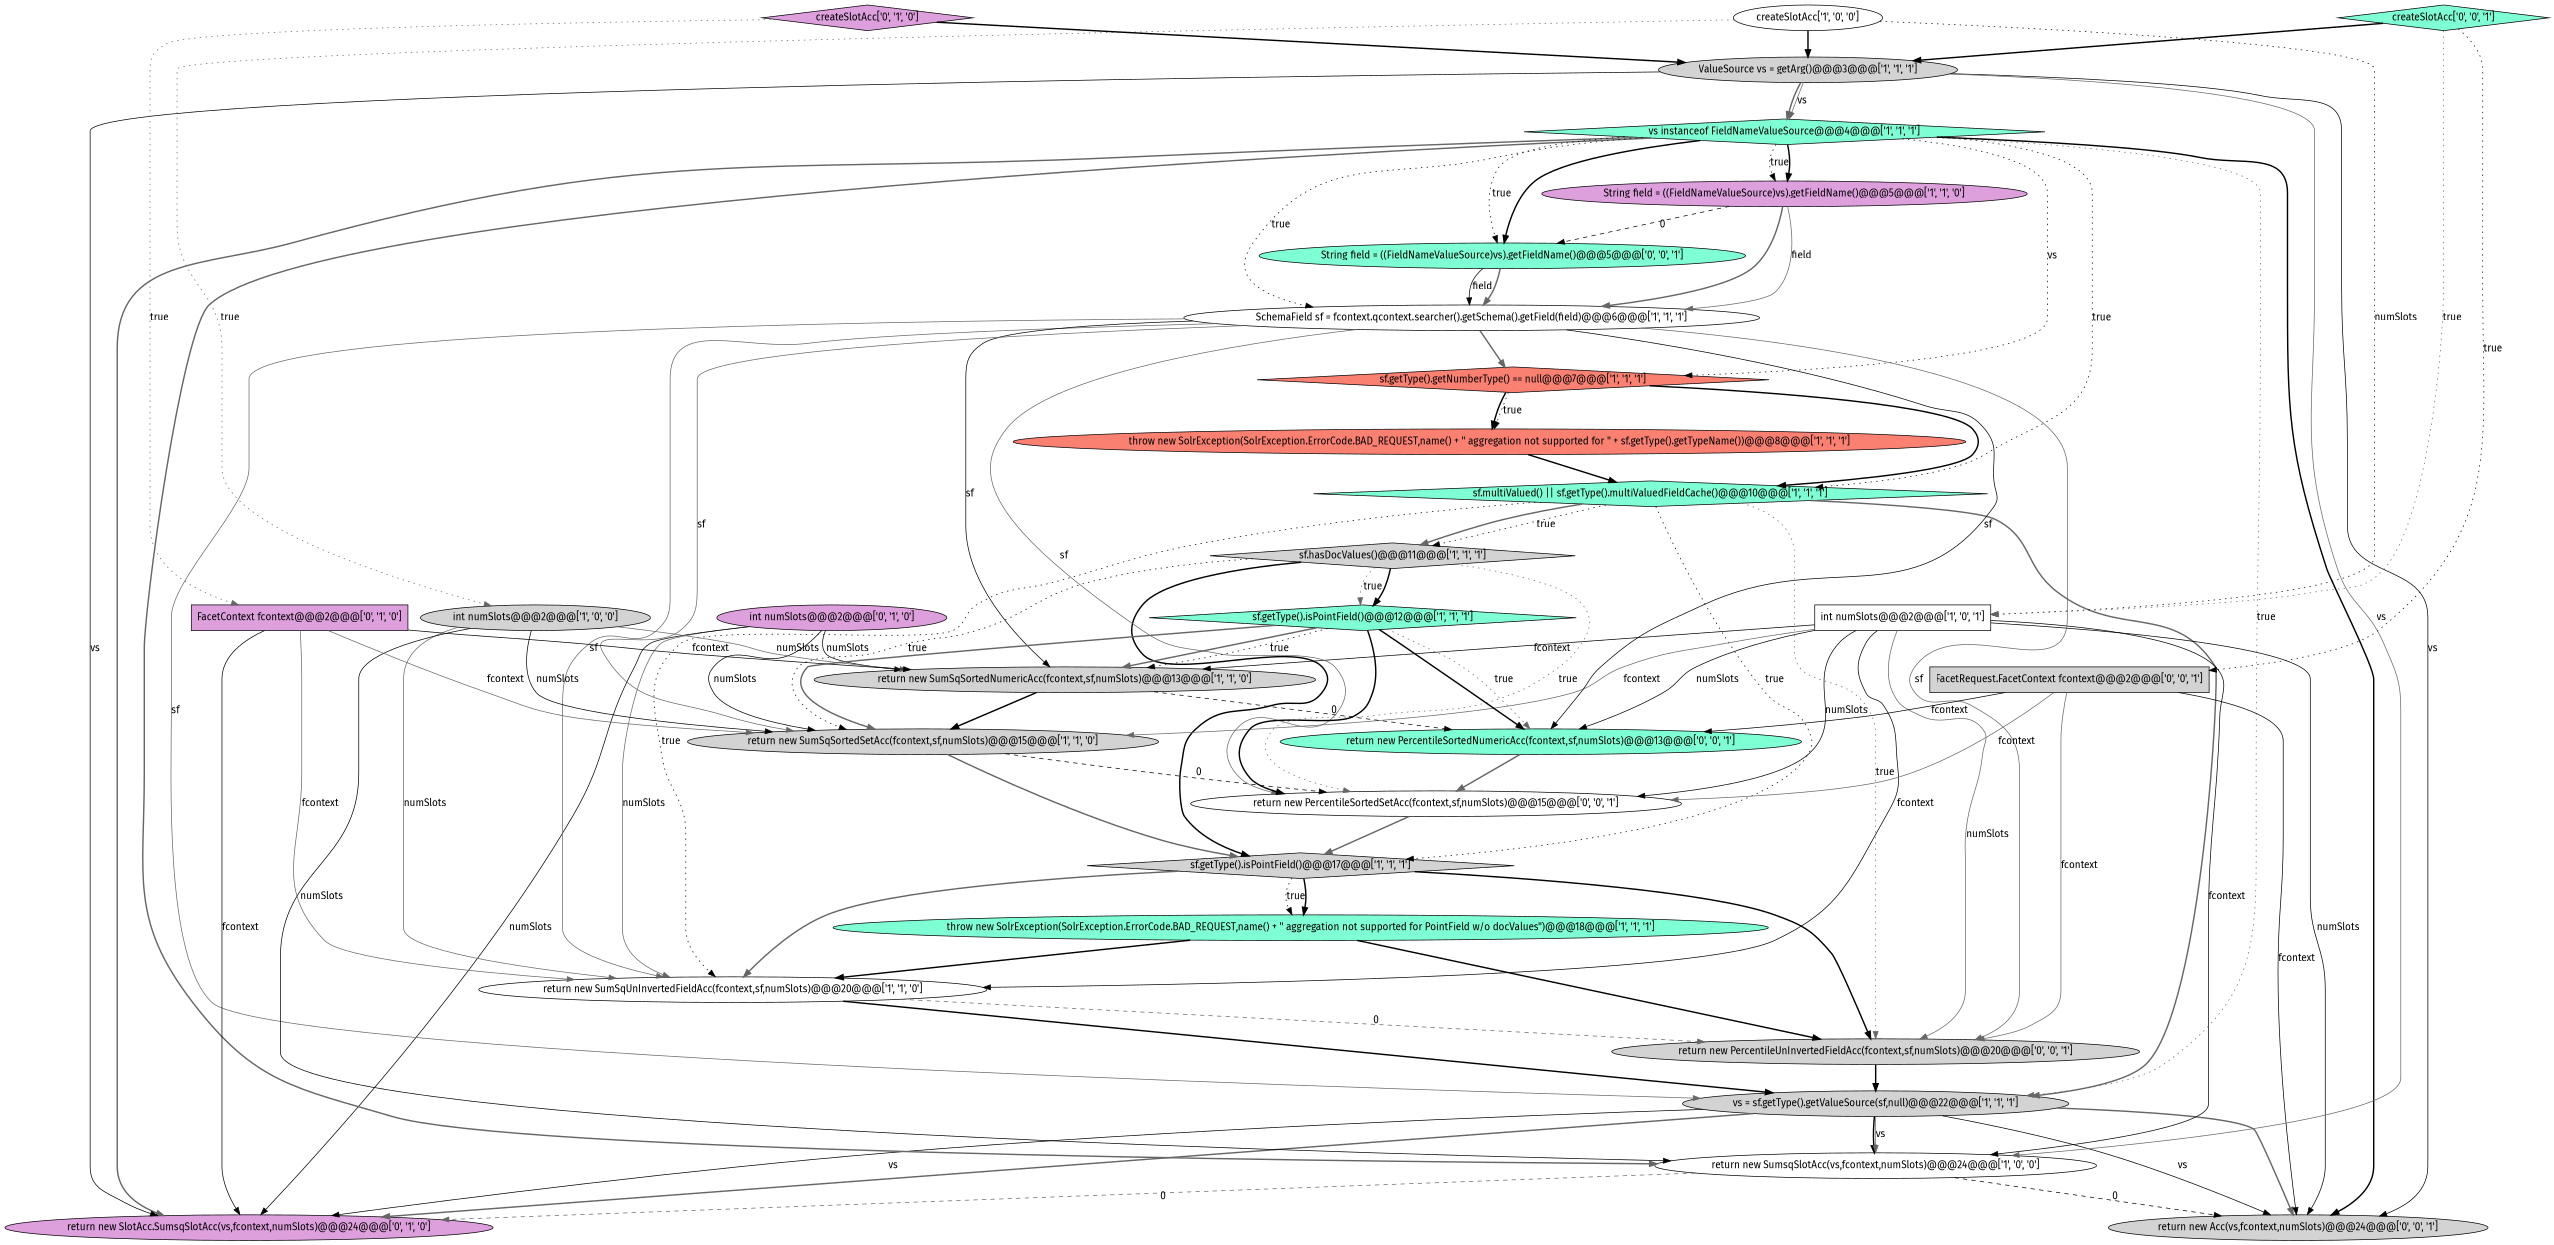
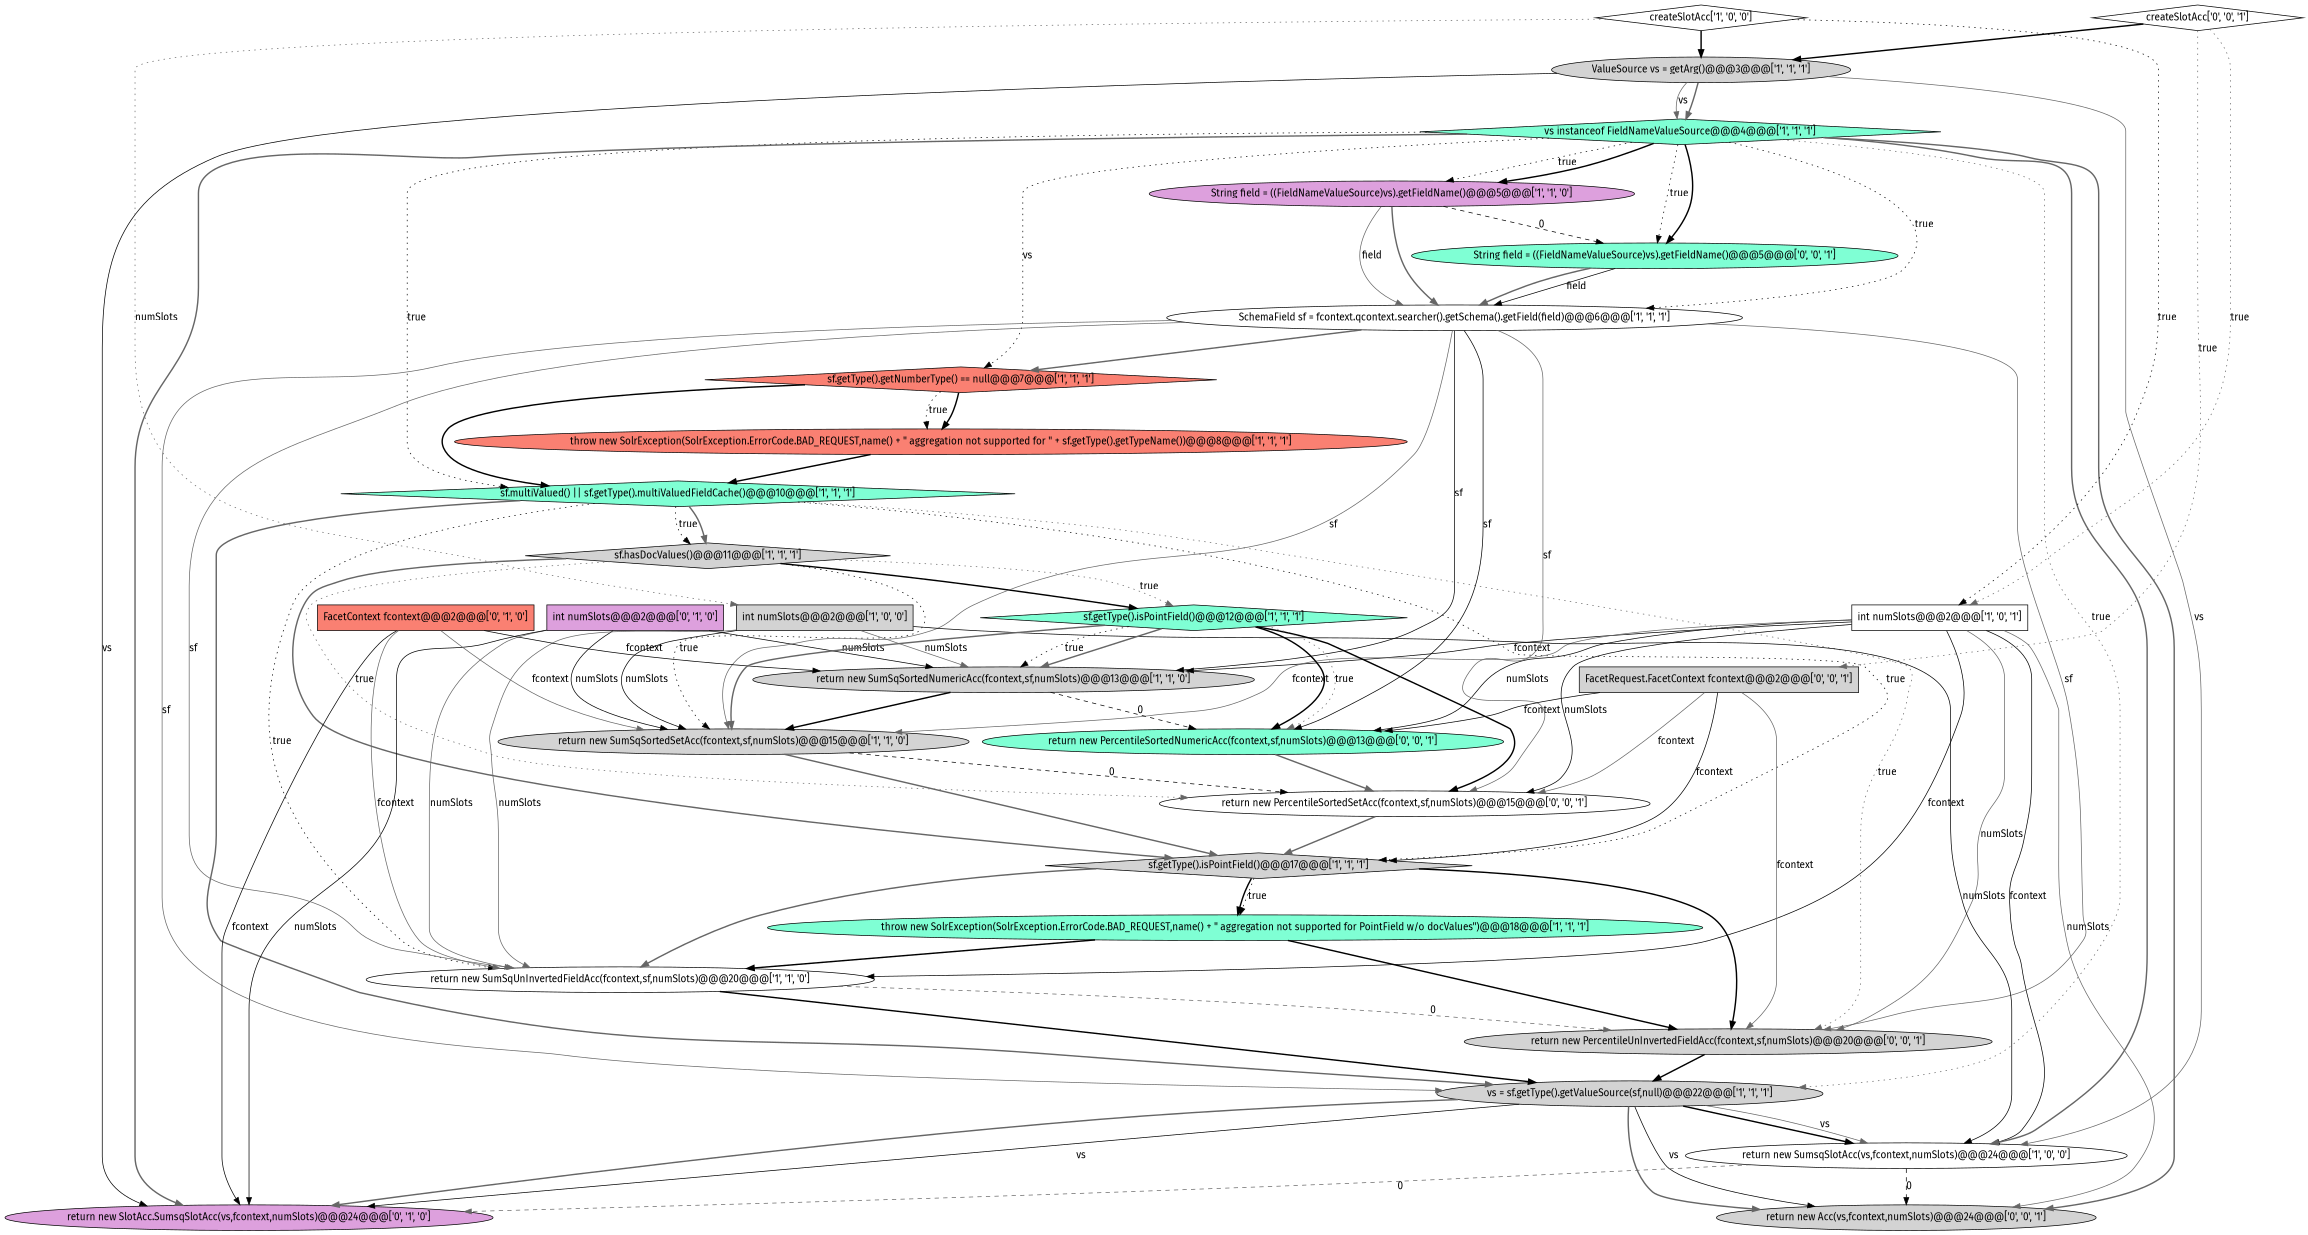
node "createSlotAcc['0', '1', '0']": removed
node "createSlotAcc['1', '0', '0']": shape ellipse -> diamond
node "createSlotAcc['0', '0', '1']": fillcolor aquamarine -> white
edge "createSlotAcc['1', '0', '0']" -> "int numSlots@@@2@@@['1', '0', '0']": label "true" -> "numSlots"
edge "createSlotAcc['1', '0', '0']" -> "int numSlots@@@2@@@['1', '0', '1']": label "numSlots" -> "true"
edge "createSlotAcc['0', '0', '1']" -> "FacetRequest.FacetContext fcontext@@@2@@@['0', '0', '1']": color black -> gray40
edge "ValueSource vs = getArg()@@@3@@@['1', '1', '1']" -> "return new Acc(vs,fcontext,numSlots)@@@24@@@['0', '0', '1']": removed, label "vs"
edge "vs instanceof FieldNameValueSource@@@4@@@['1', '1', '1']" -> "return new Acc(vs,fcontext,numSlots)@@@24@@@['0', '0', '1']": color black -> gray40
node "FacetContext fcontext@@@2@@@['0', '1', '0']": fillcolor plum -> salmon
node "int numSlots@@@2@@@['1', '0', '0']": shape ellipse -> box
node "int numSlots@@@2@@@['0', '1', '0']": shape ellipse -> box
edge "sf.hasDocValues()@@@11@@@['1', '1', '1']" -> "sf.getType().isPointField()@@@17@@@['1', '1', '1']": color black -> gray40
edge "int numSlots@@@2@@@['1', '0', '1']" -> "return new Acc(vs,fcontext,numSlots)@@@24@@@['0', '0', '1']": color black -> gray40
edge "FacetRequest.FacetContext fcontext@@@2@@@['0', '0', '1']" -> "return new Acc(vs,fcontext,numSlots)@@@24@@@['0', '0', '1']": now "FacetRequest.FacetContext fcontext@@@2@@@['0', '0', '1']" -> "sf.getType().isPointField()@@@17@@@['1', '1', '1']"
